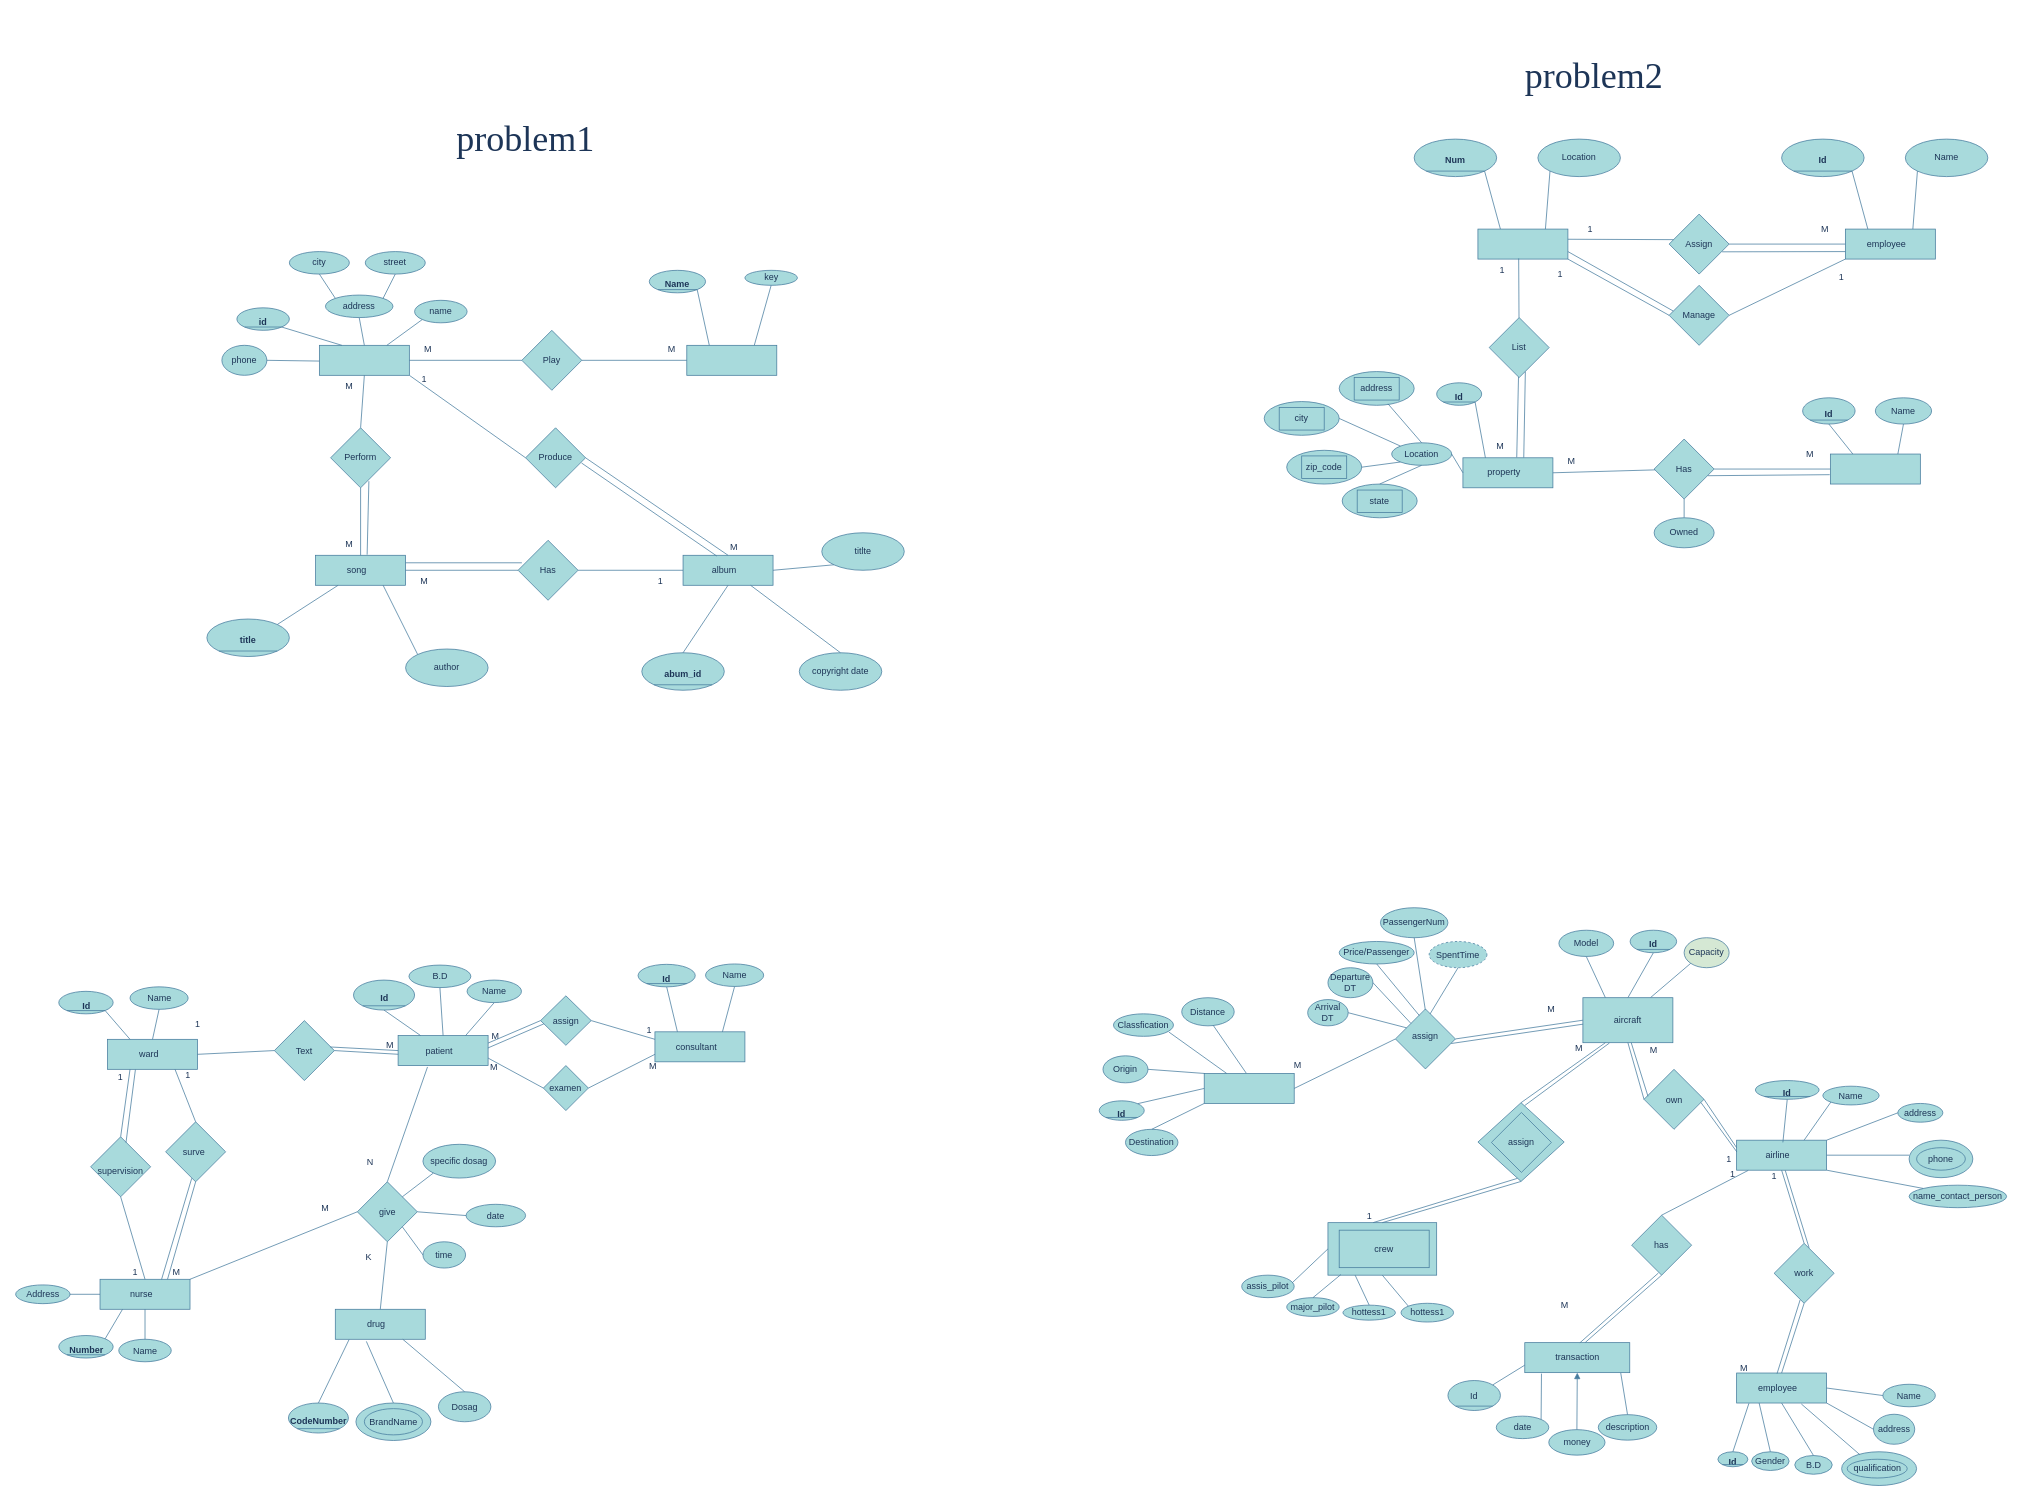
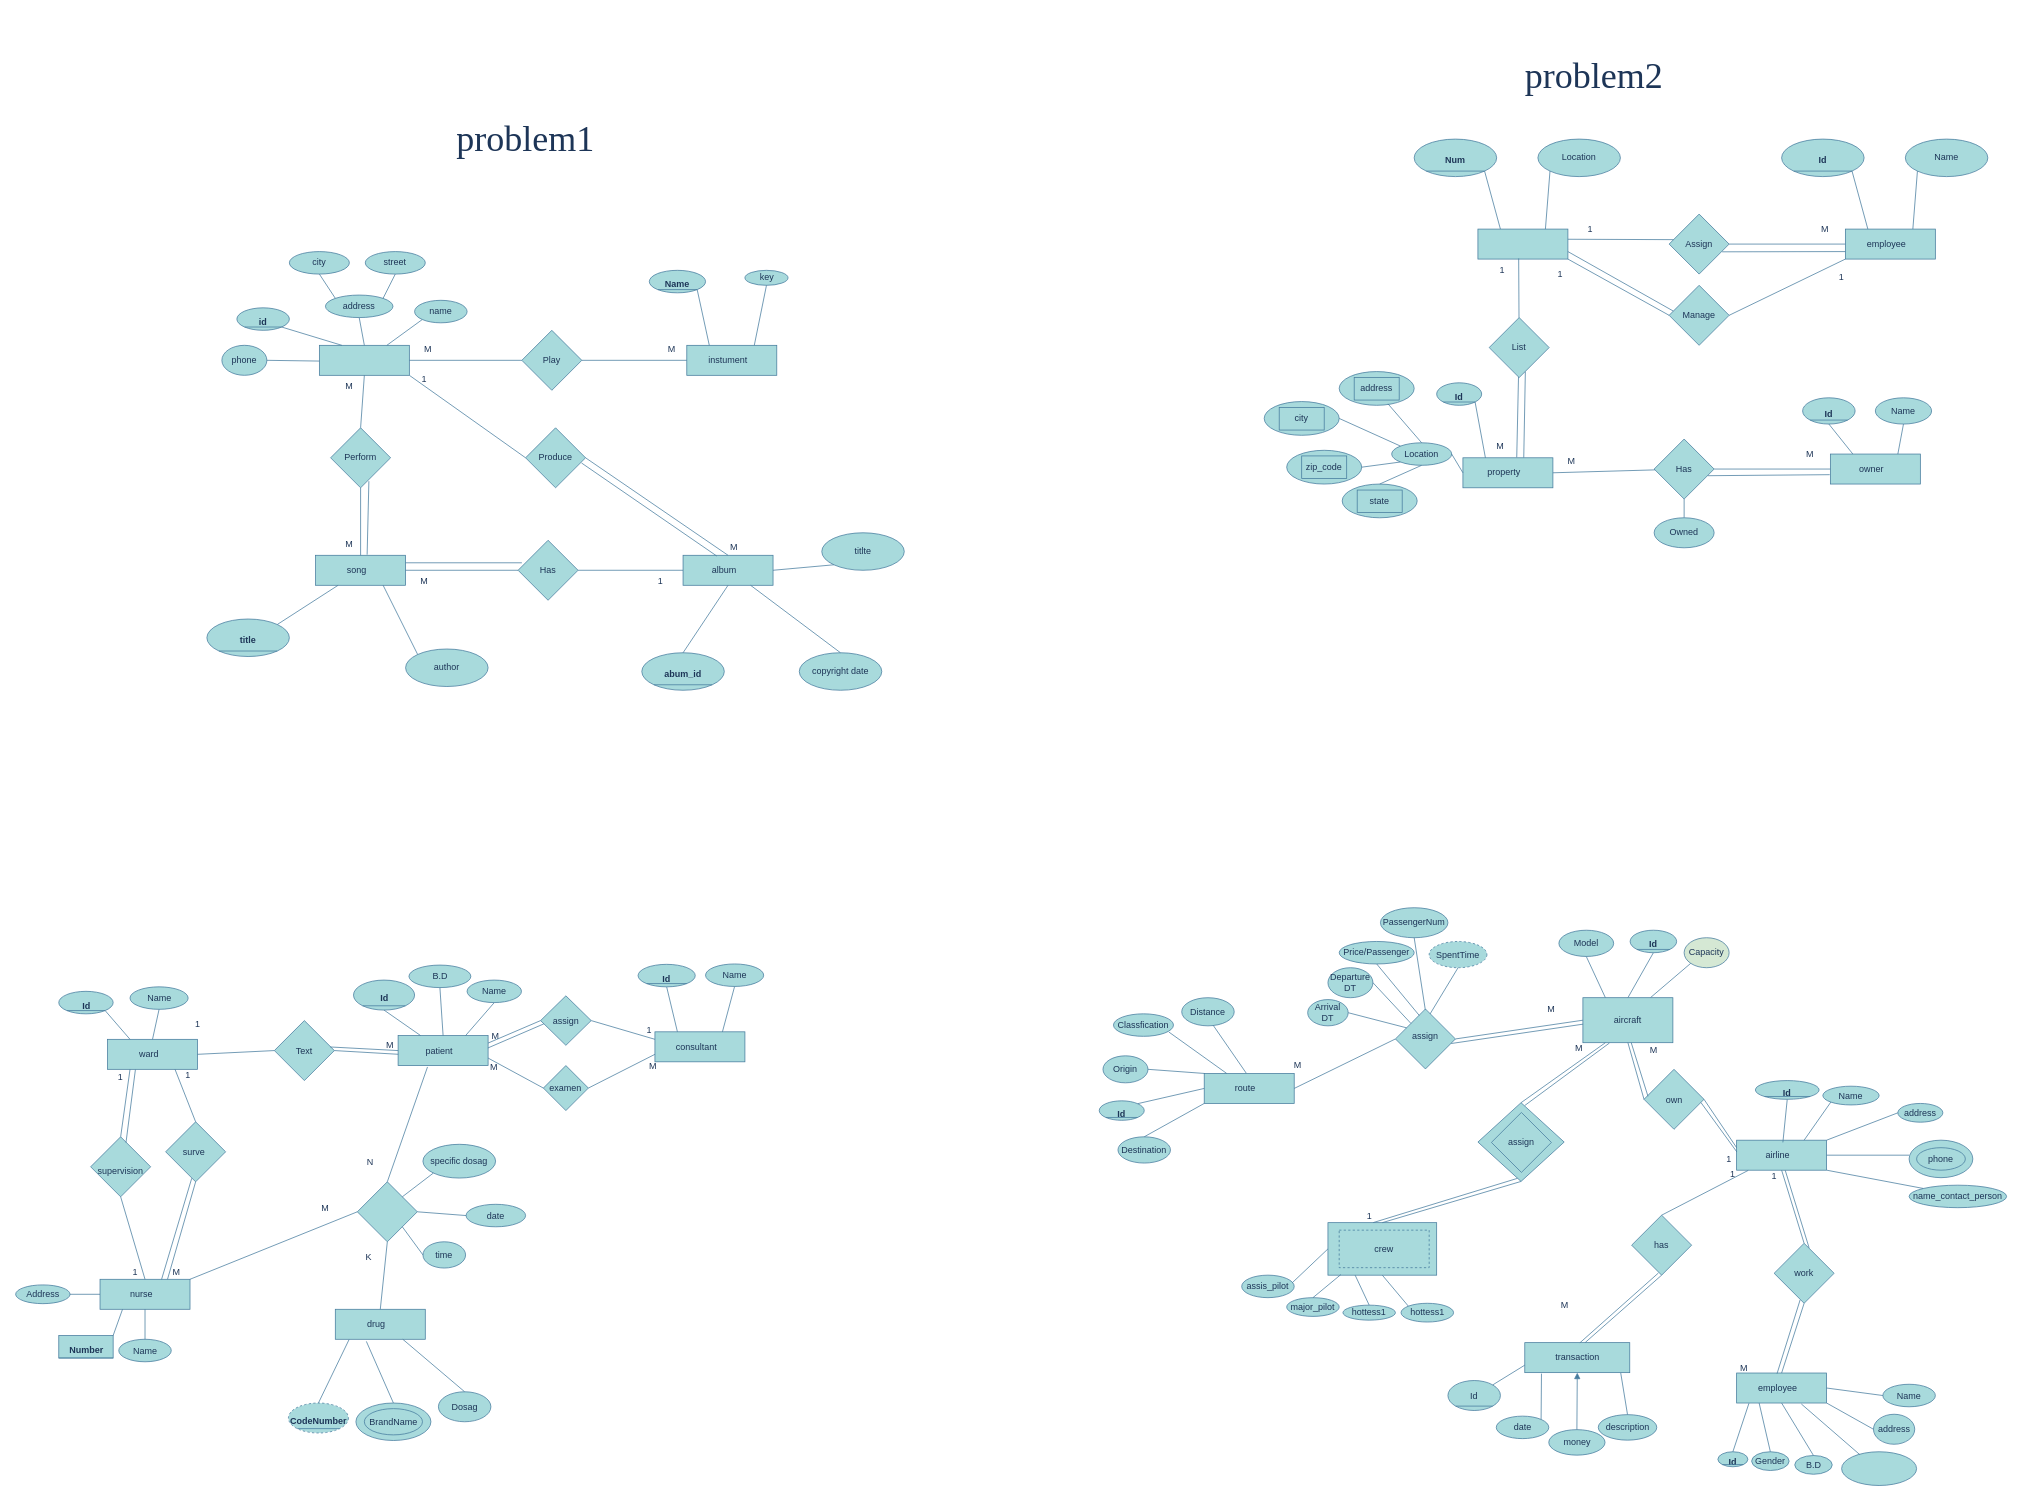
node "key": size 53x15 -> 43x15
node "instument": added
node "owner": added
node "route": added
node "Destination": moved (1152, 1143) -> (1144, 1150)
node "give": removed
node "crew": style solid -> dashed
node "Number": shape ellipse -> rectangle
node "CodeNumber": style solid -> dashed
node "qualification": removed
